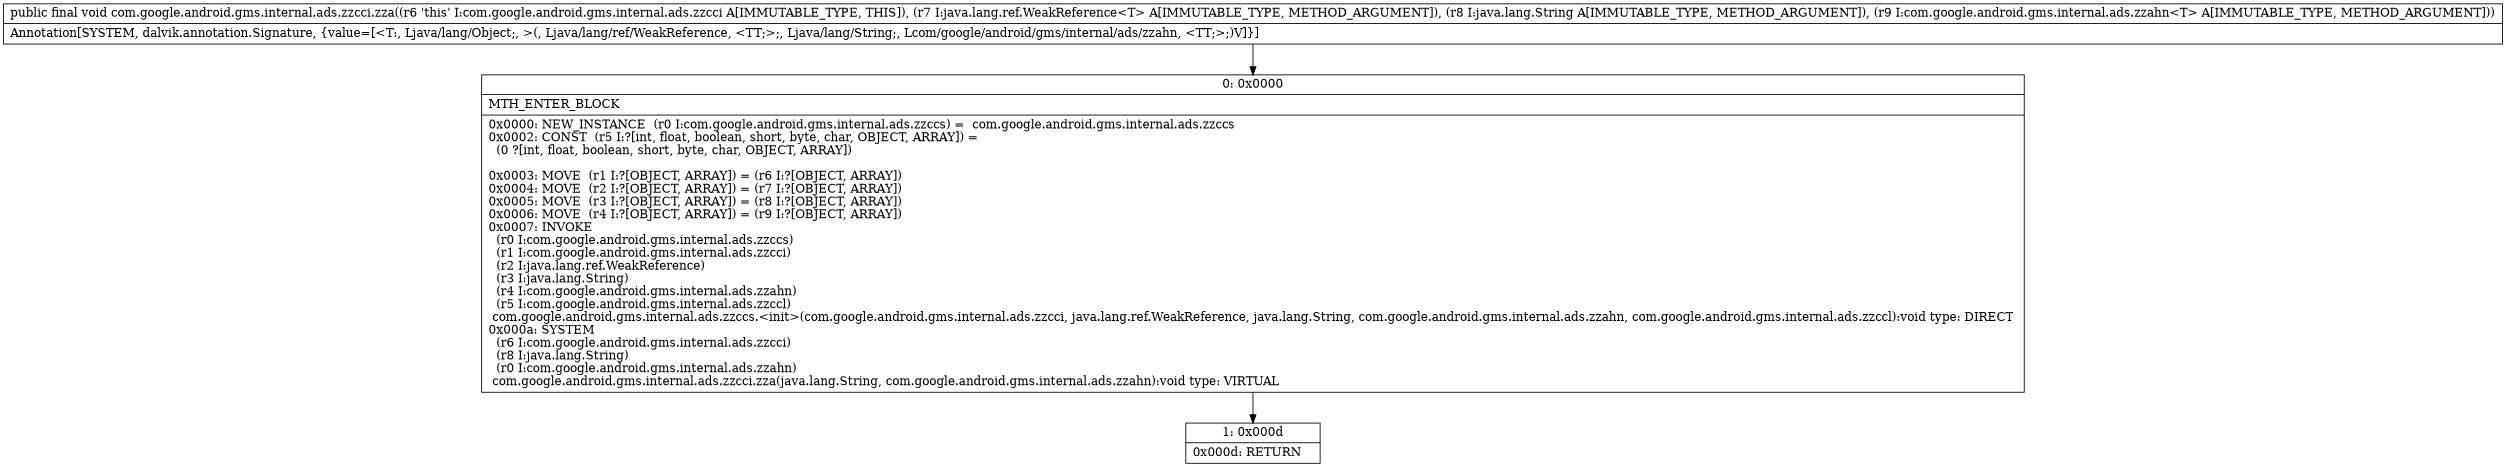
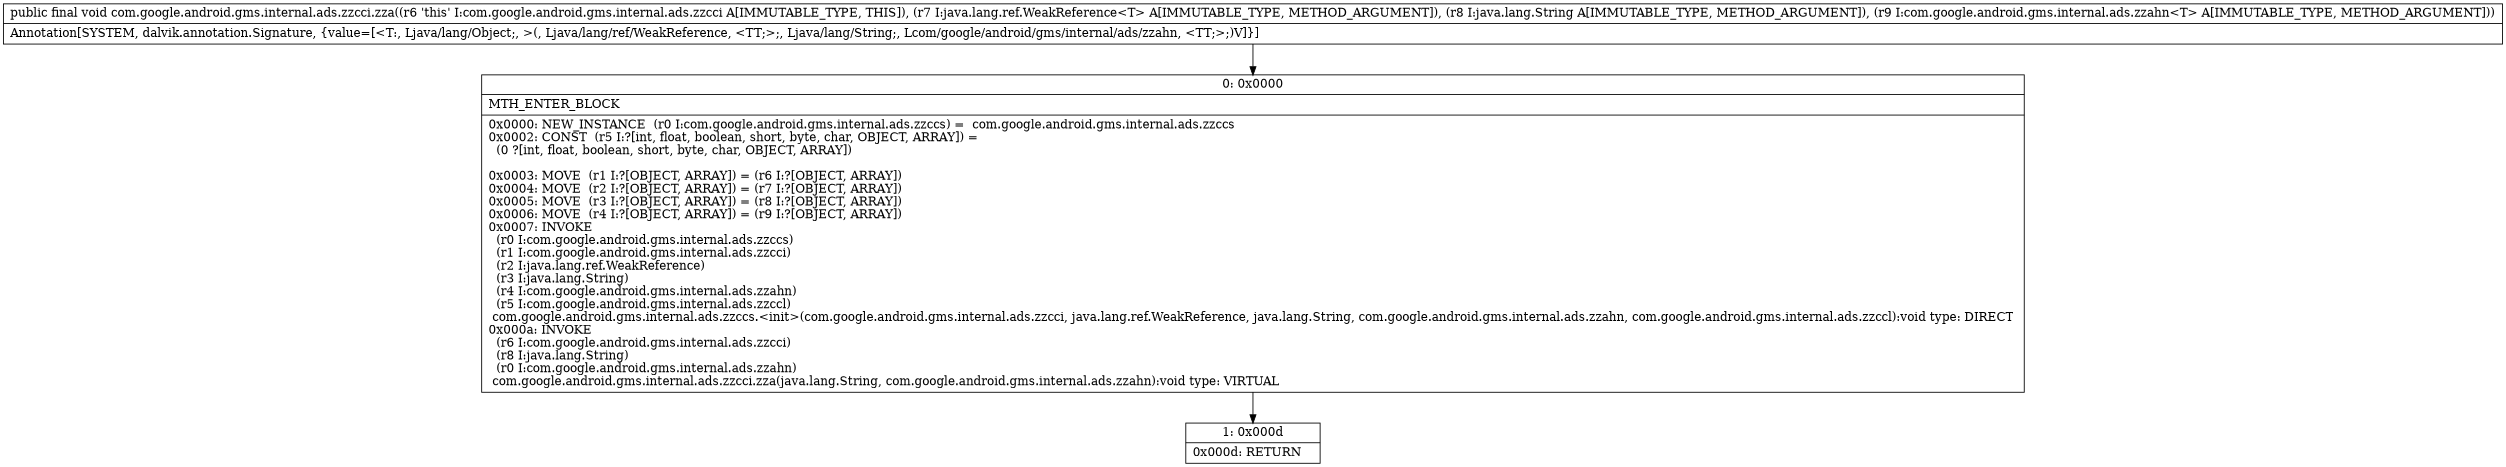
node "0: 0x0000": text "0x000a: SYSTEM" -> "0x000a: INVOKE"
